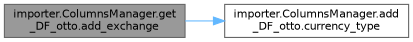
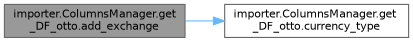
node "importer.ColumnsManager.add _DF_otto.currency_type": label "importer.ColumnsManager.add _DF_otto.currency_type" -> "importer.ColumnsManager.get _DF_otto.currency_type"
